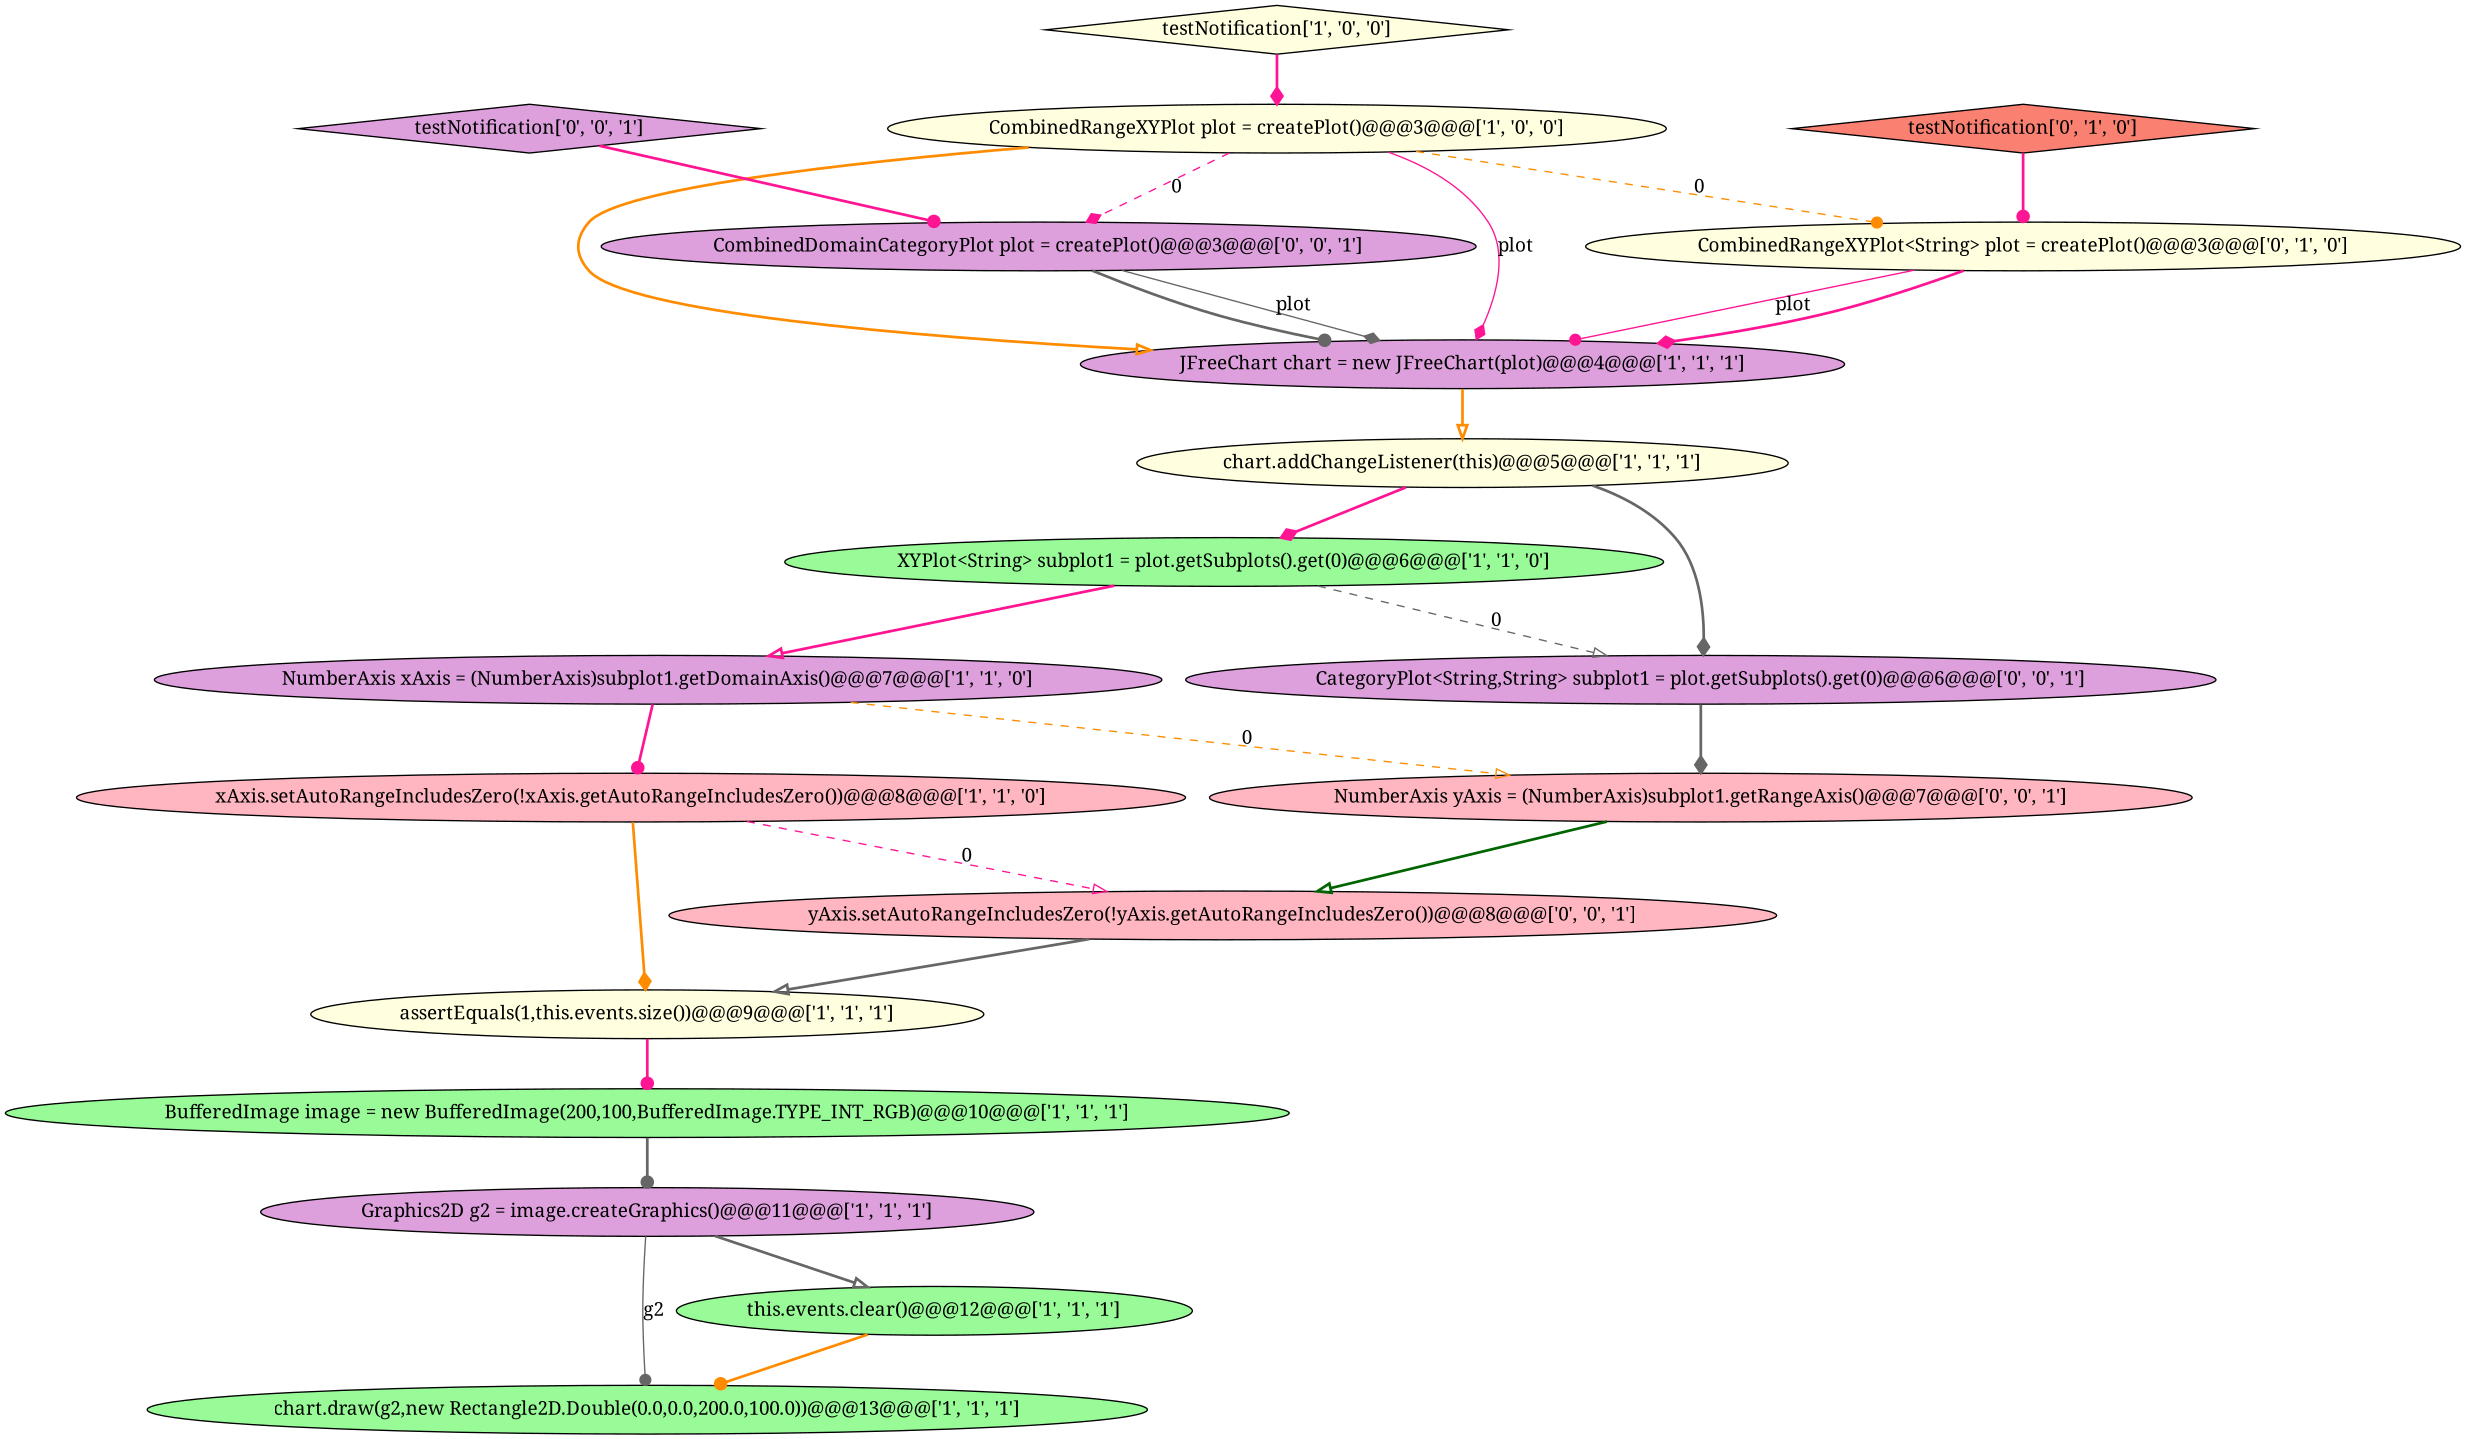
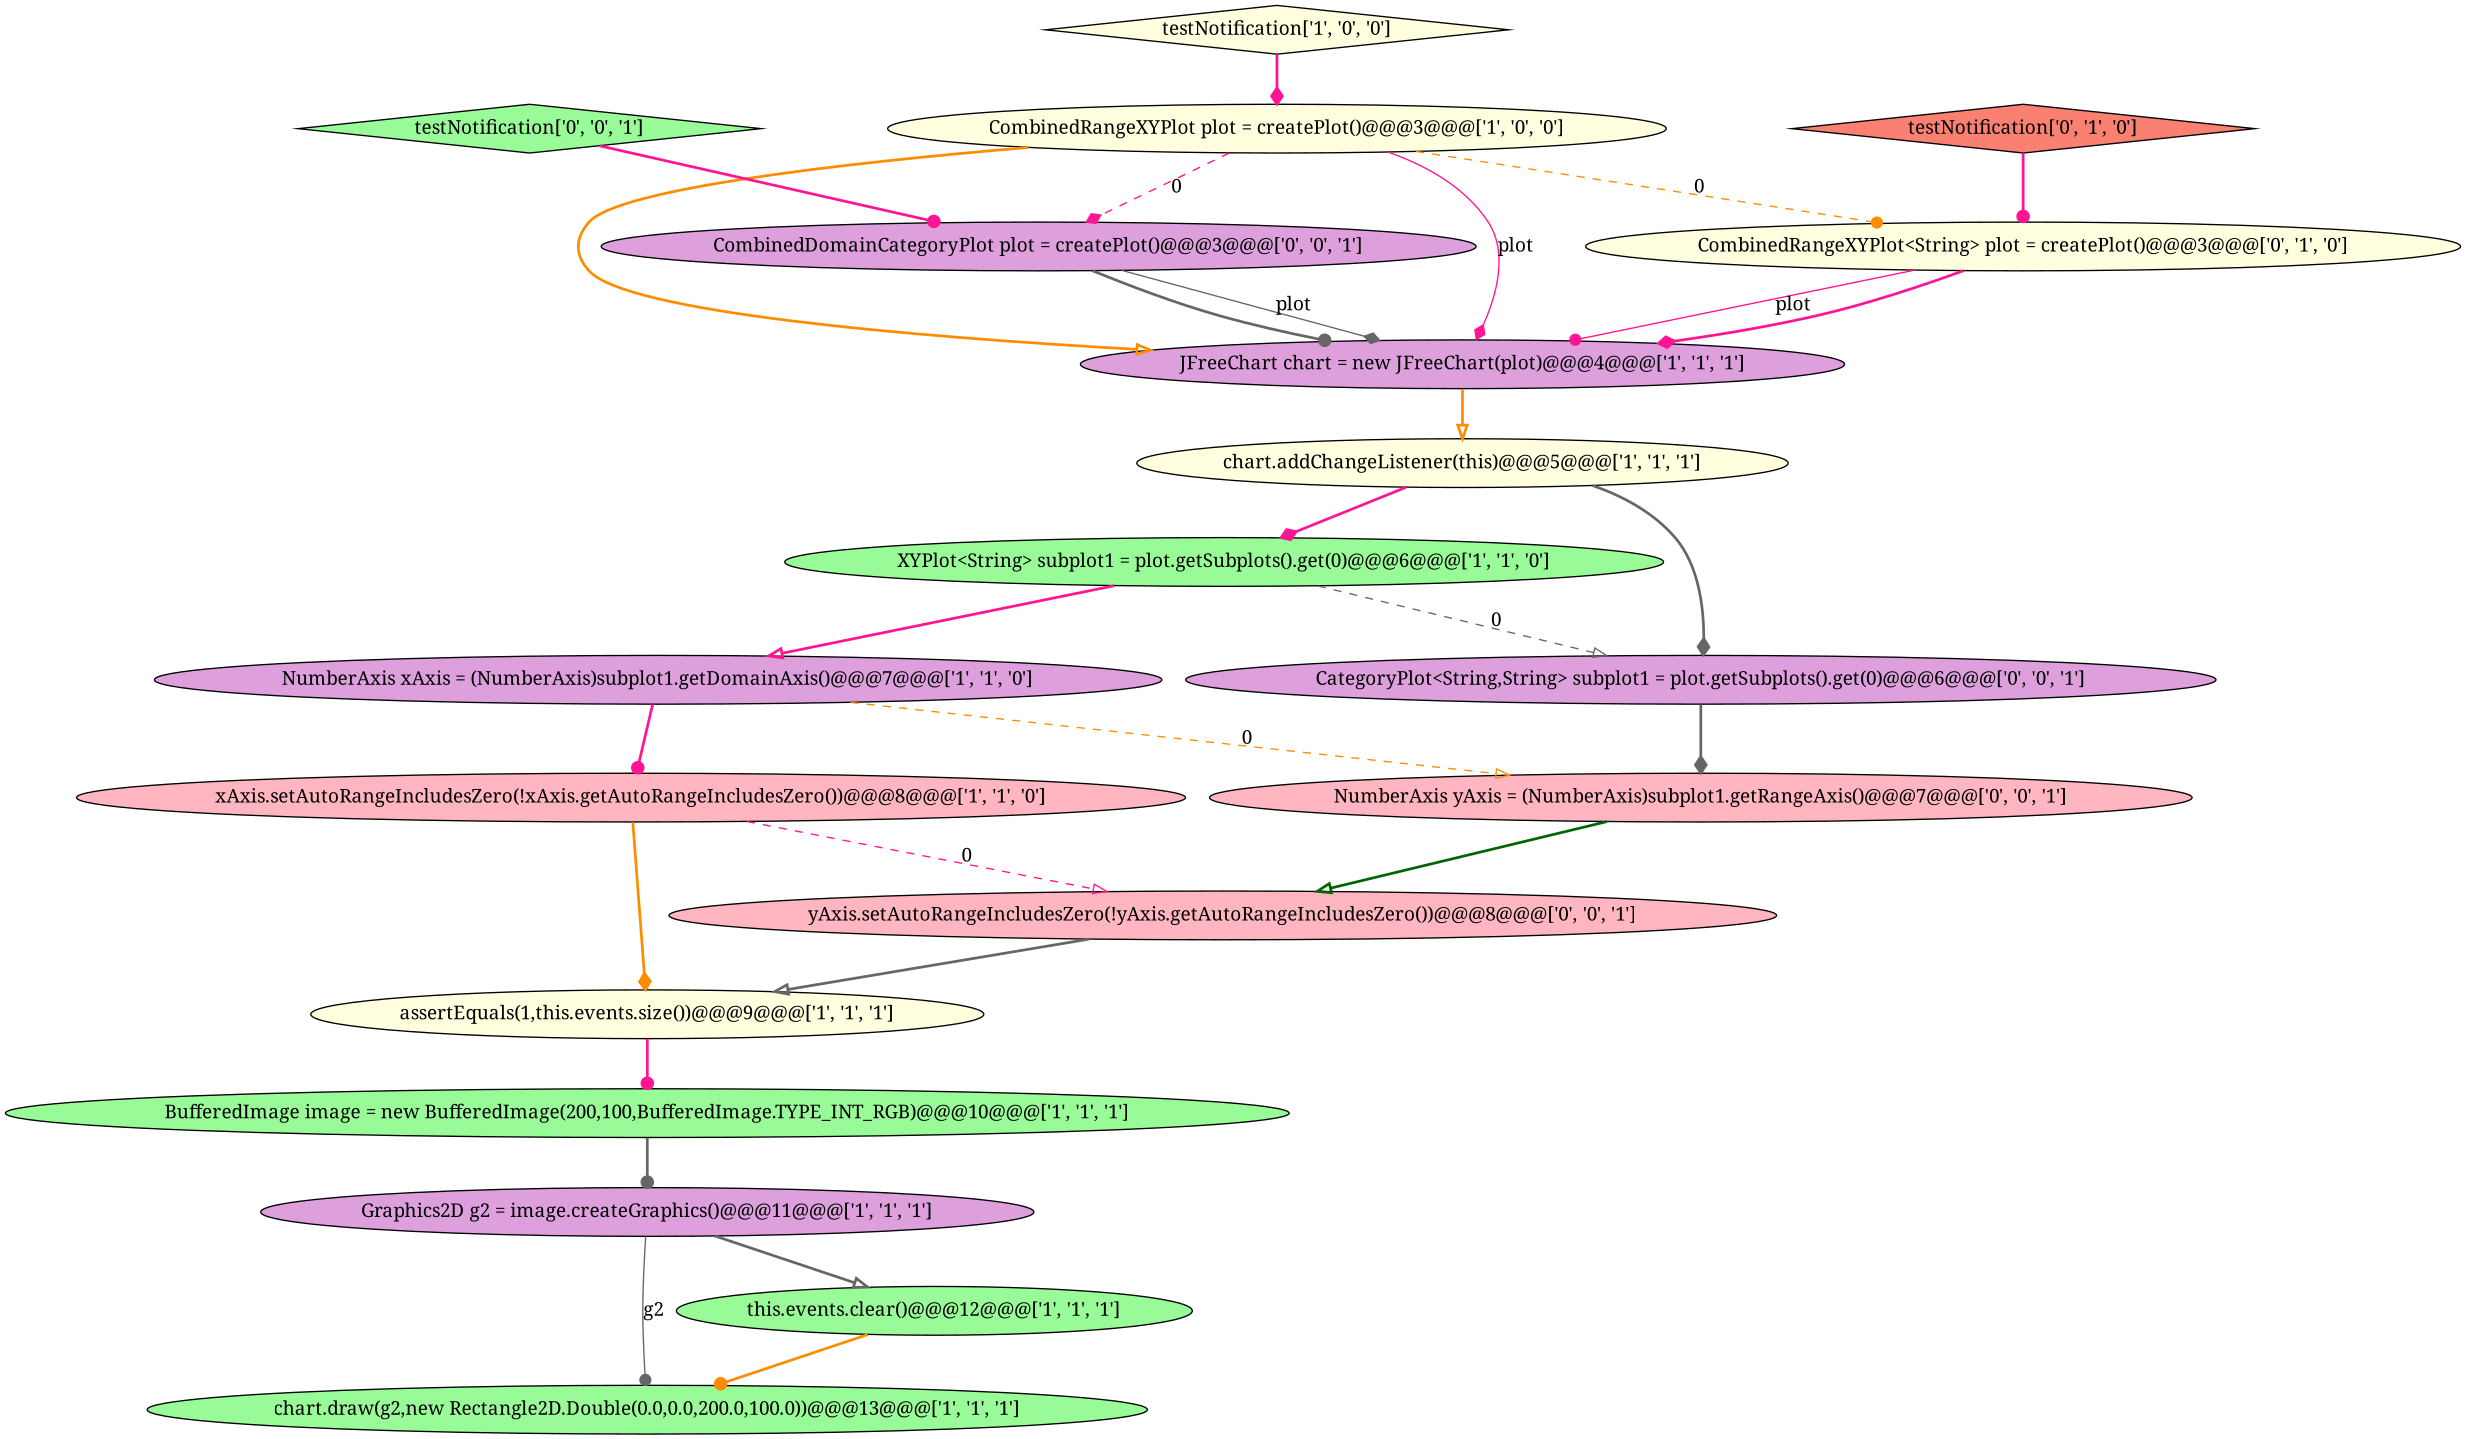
node "testNotification['0', '0', '1']": fillcolor plum -> palegreen
